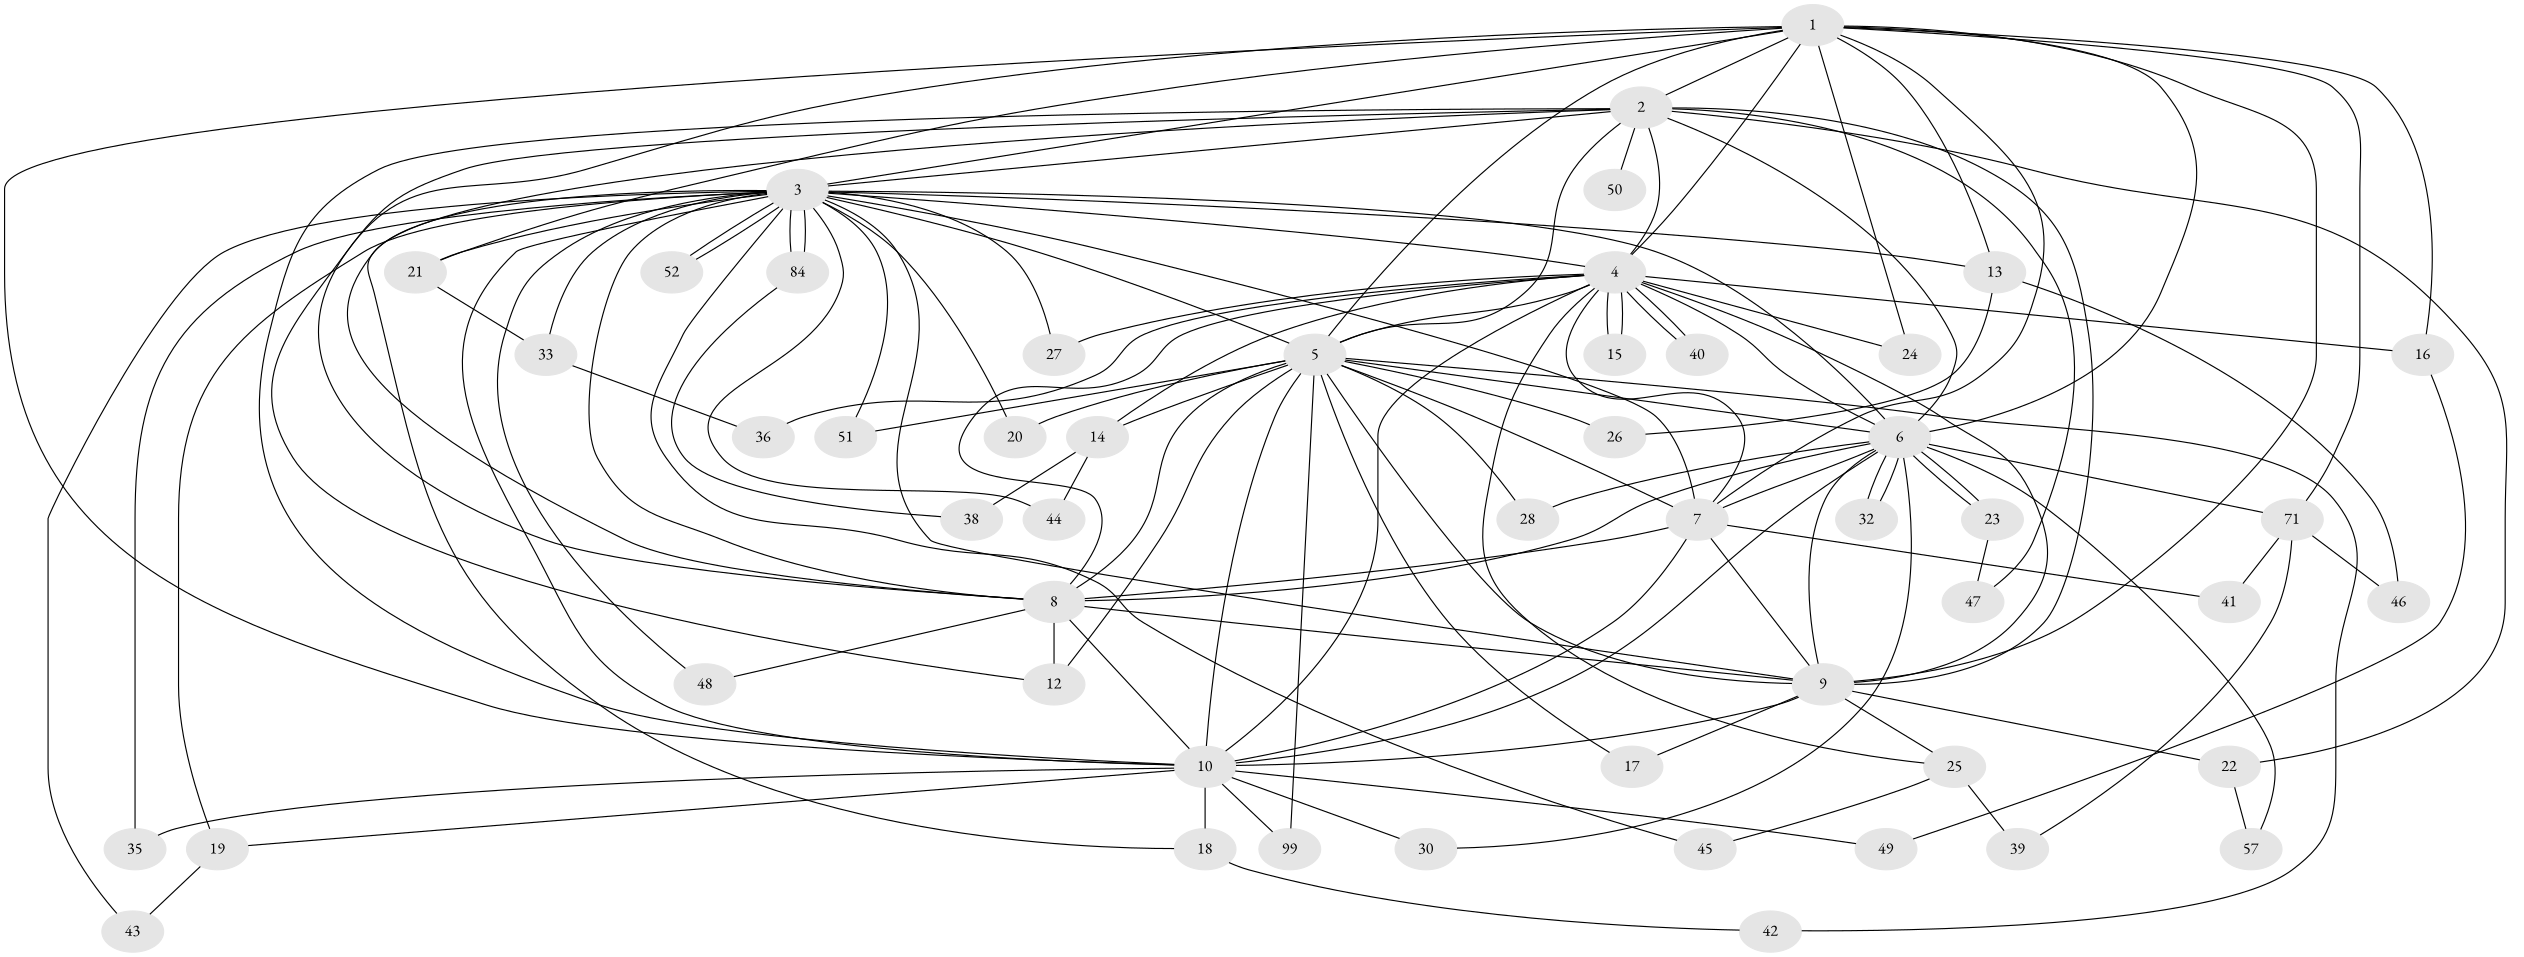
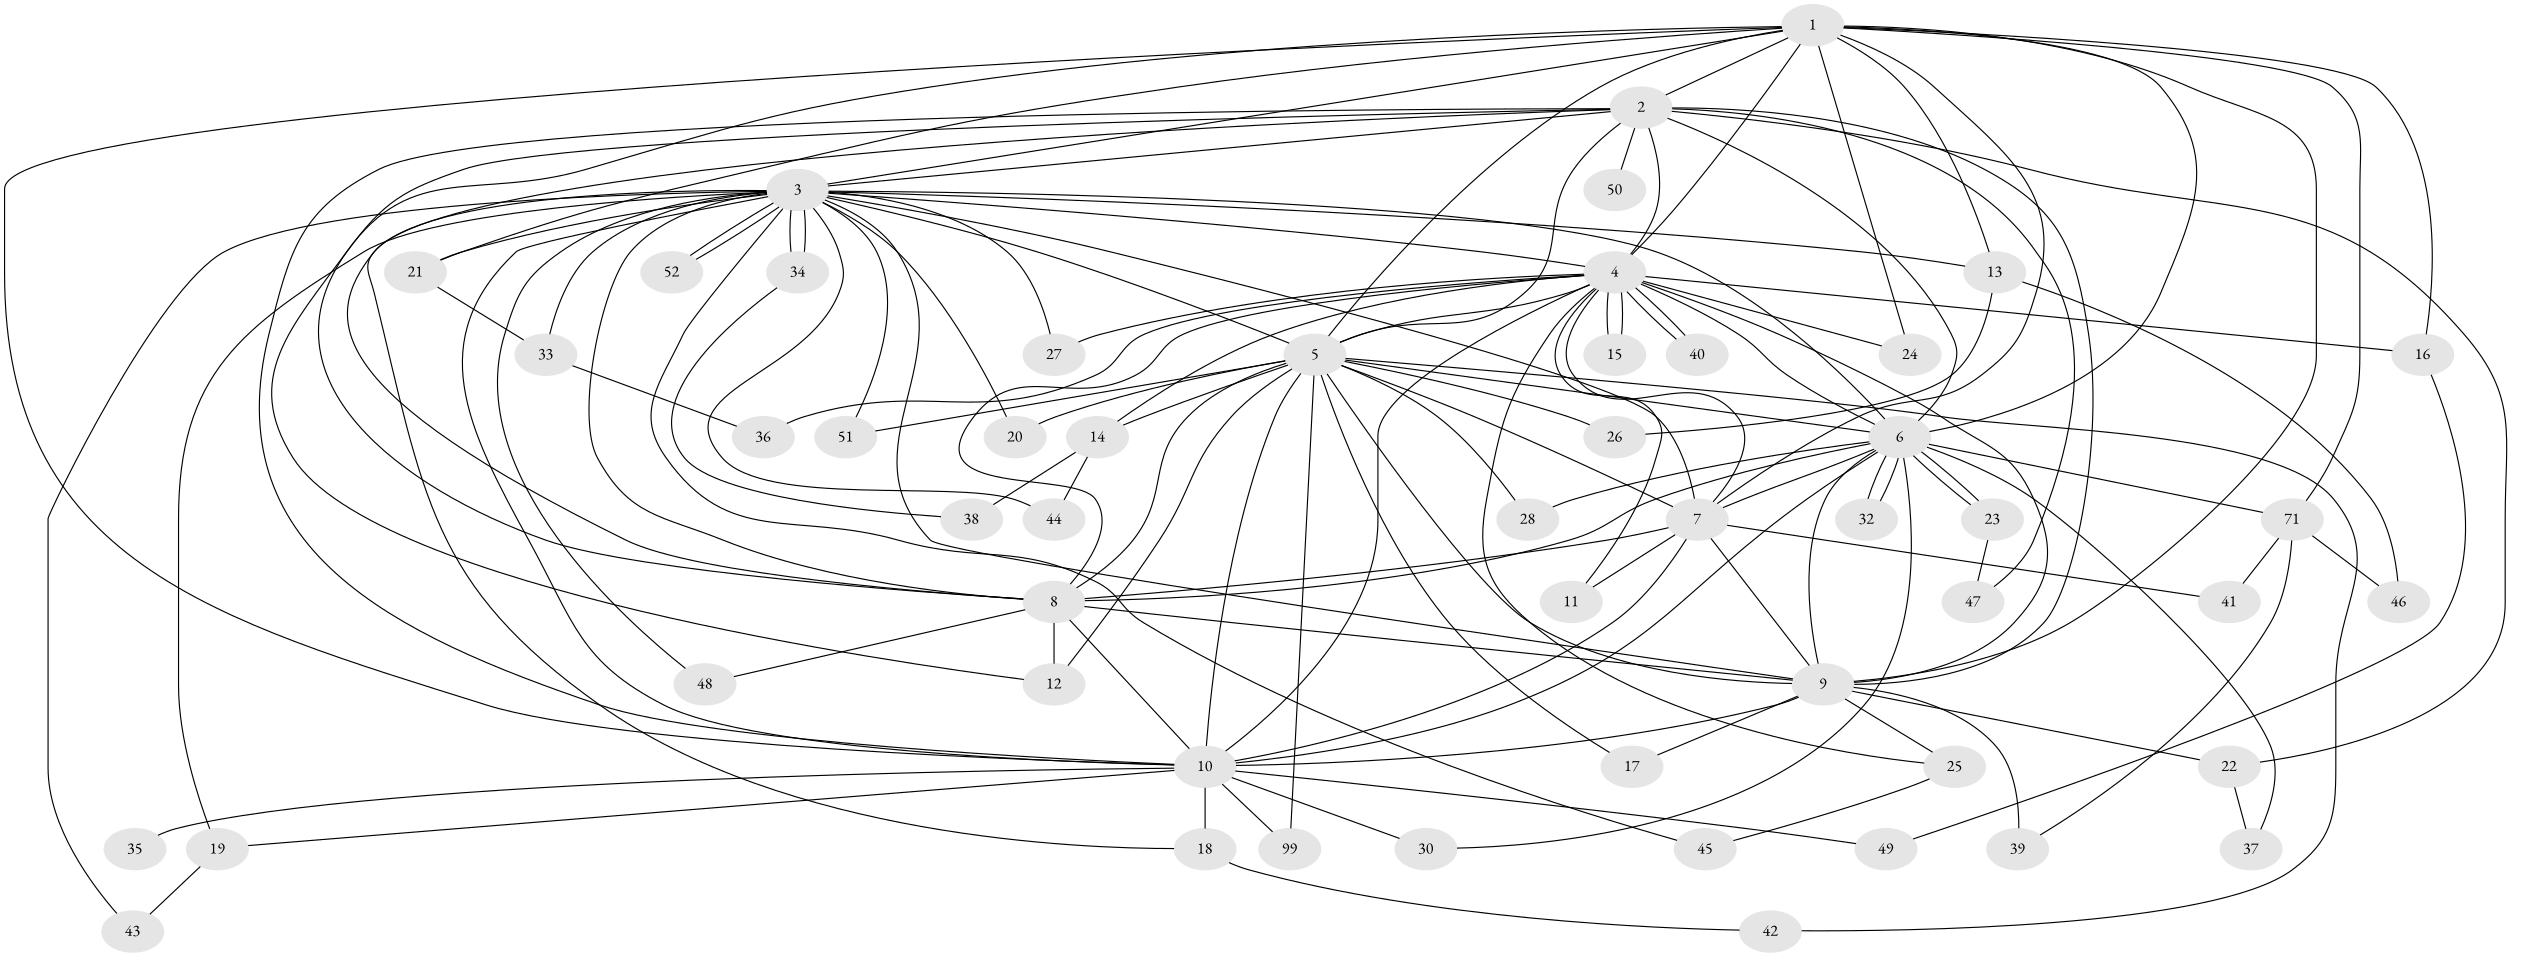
node "84": label "84" -> "34"
edge "3" -- "35": removed
node "11": added
edge "25" -- "39": now "9" -- "39"
node "57": label "57" -> "37"
